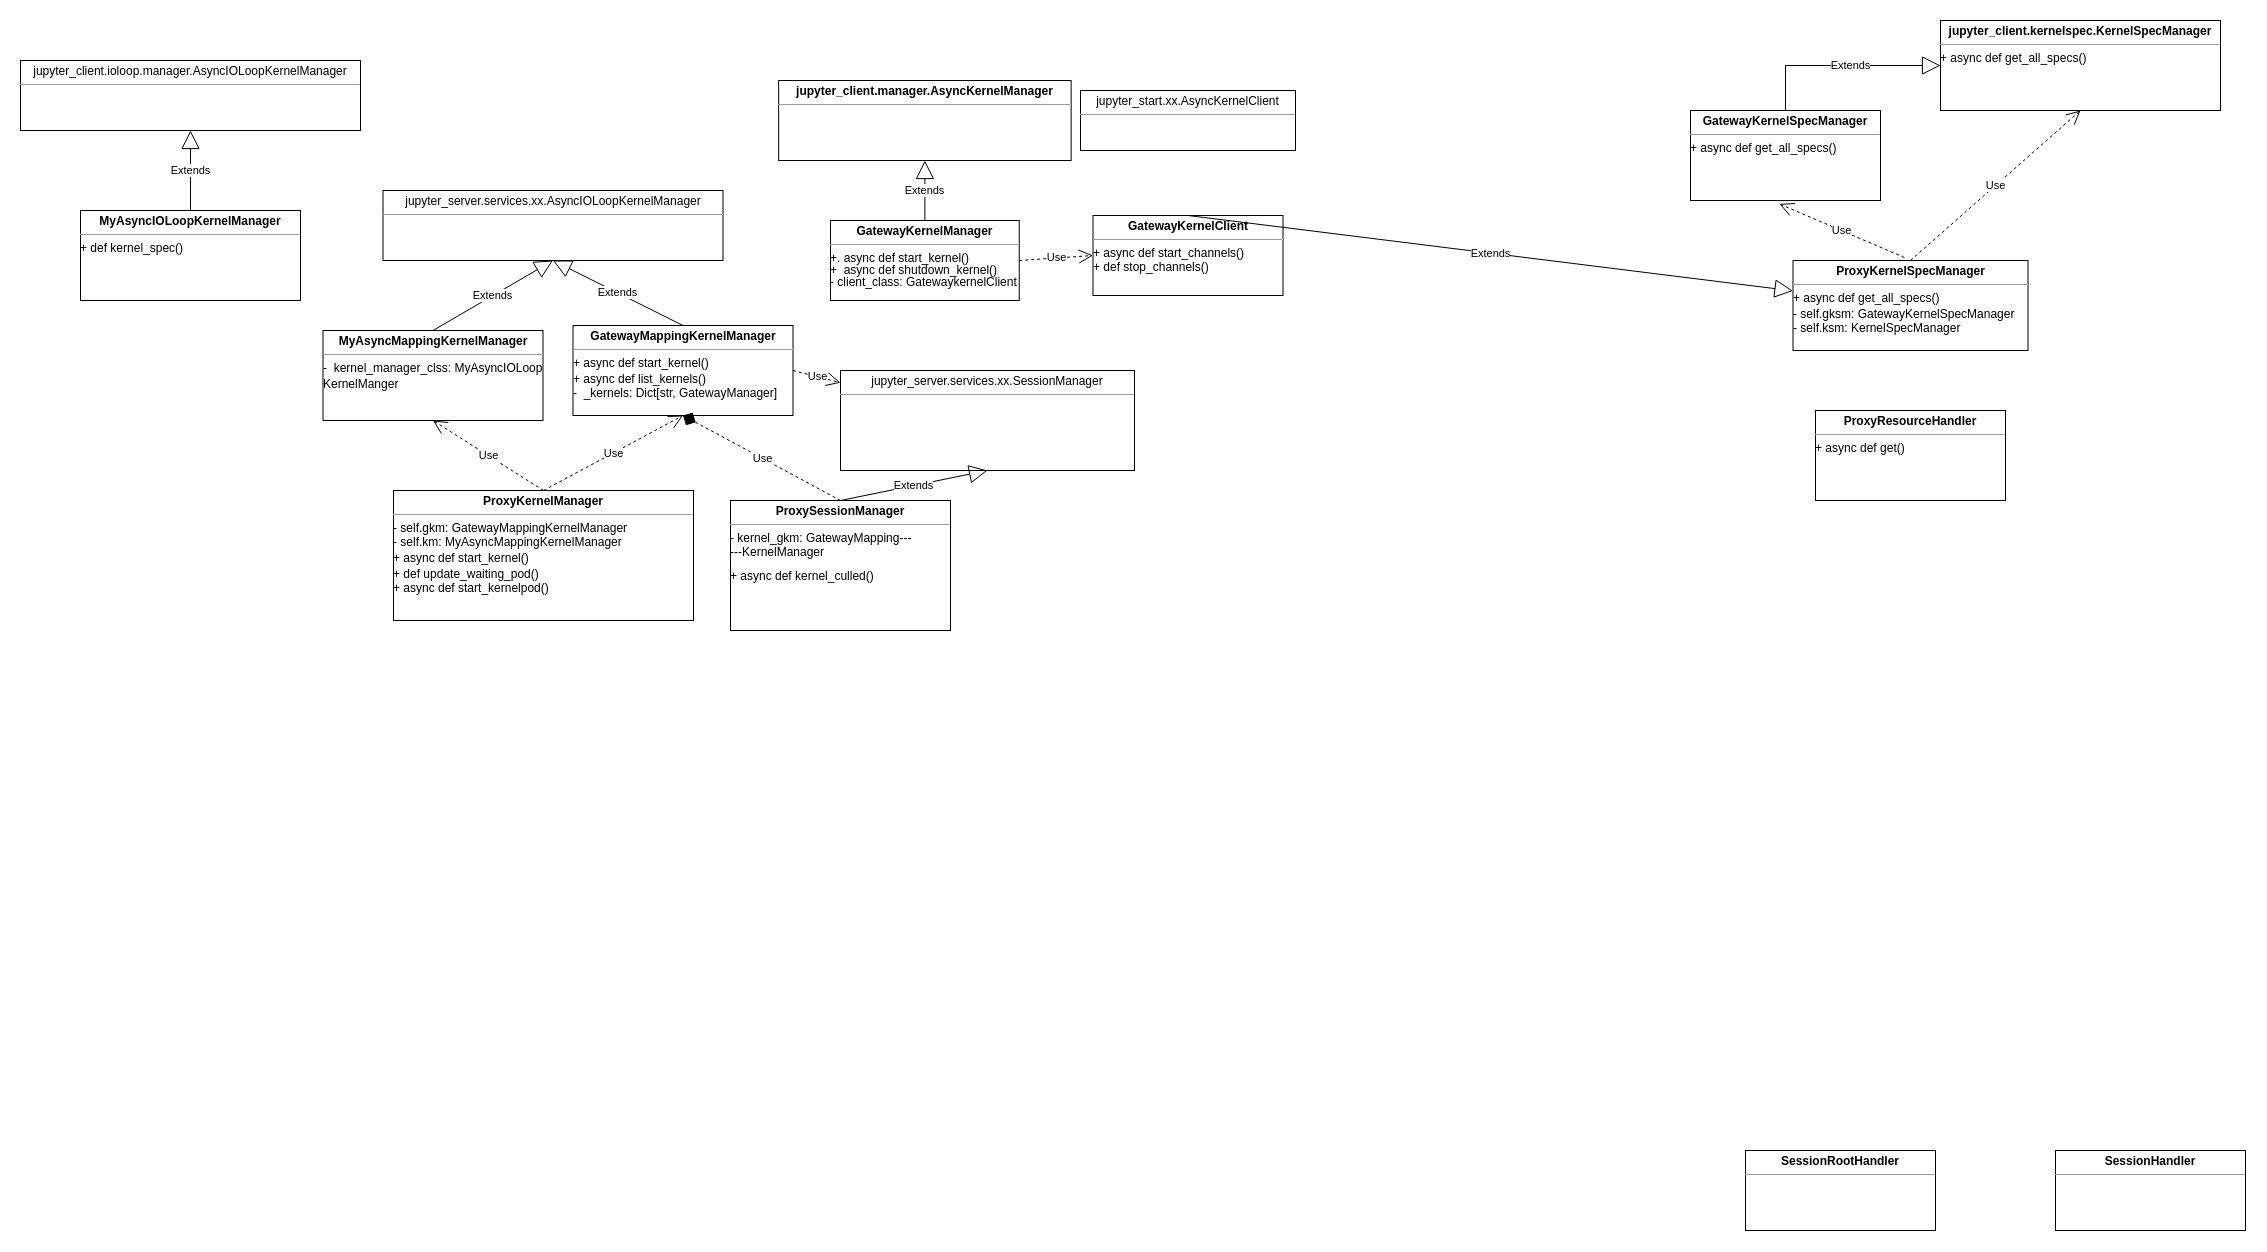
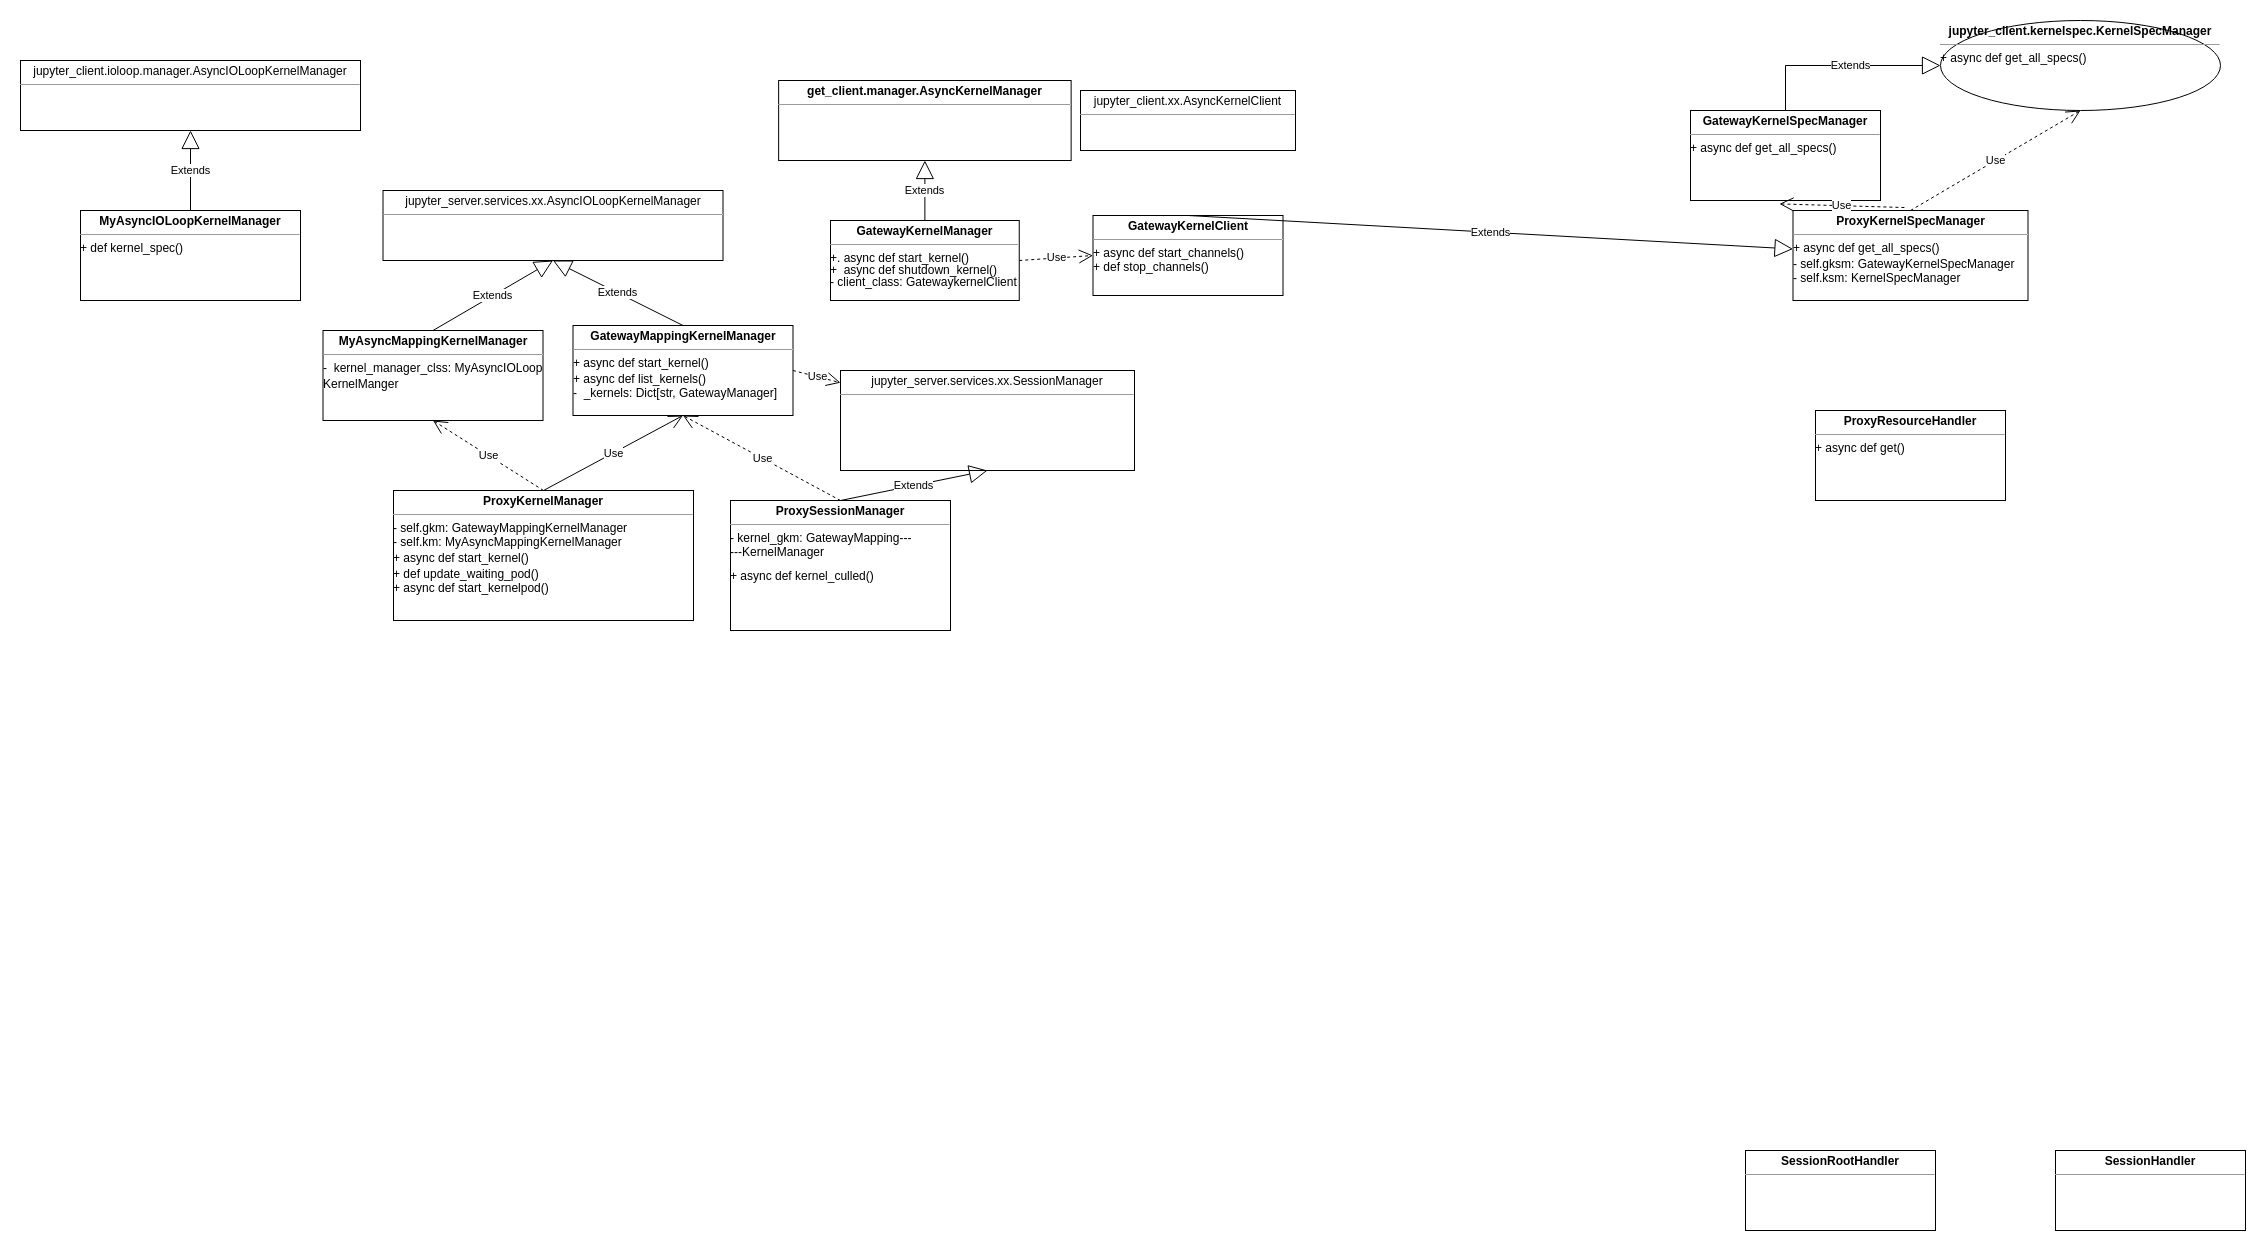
node "jupyter_client.kernelspec.KernelSpecManager + async def get_all_specs()": shape rectangle -> ellipse
node "jupyter_client.manager.AsyncKernelManager": label "jupyter_client.manager.AsyncKernelManager" -> "get_client.manager.AsyncKernelManager"
node "jupyter_start.xx.AsyncKernelClient": label "jupyter_start.xx.AsyncKernelClient" -> "jupyter_client.xx.AsyncKernelClient"
node "ProxyKernelSpecManager + async def get_all_specs() - self.gksm: GatewayKernelSpecManager - self.ksm: KernelSpecManager": moved (1911, 306) -> (1911, 256)
edge "ProxySessionManager - kernel_gkm: GatewayMapping--- ---KernelManager + async def kernel_culled()" -> "GatewayMappingKernelManager + async def start_kernel() + async def list_kernels() - _kernels: Dict[str, GatewayManager]": arrowhead diamond -> open
edge "ProxyKernelManager - self.gkm: GatewayMappingKernelManager - self.km: MyAsyncMappingKernelManager + async def start_kernel() + def update_waiting_pod() + async def start_kernelpod()" -> "GatewayMappingKernelManager + async def start_kernel() + async def list_kernels() - _kernels: Dict[str, GatewayManager]": style dashed -> solid
